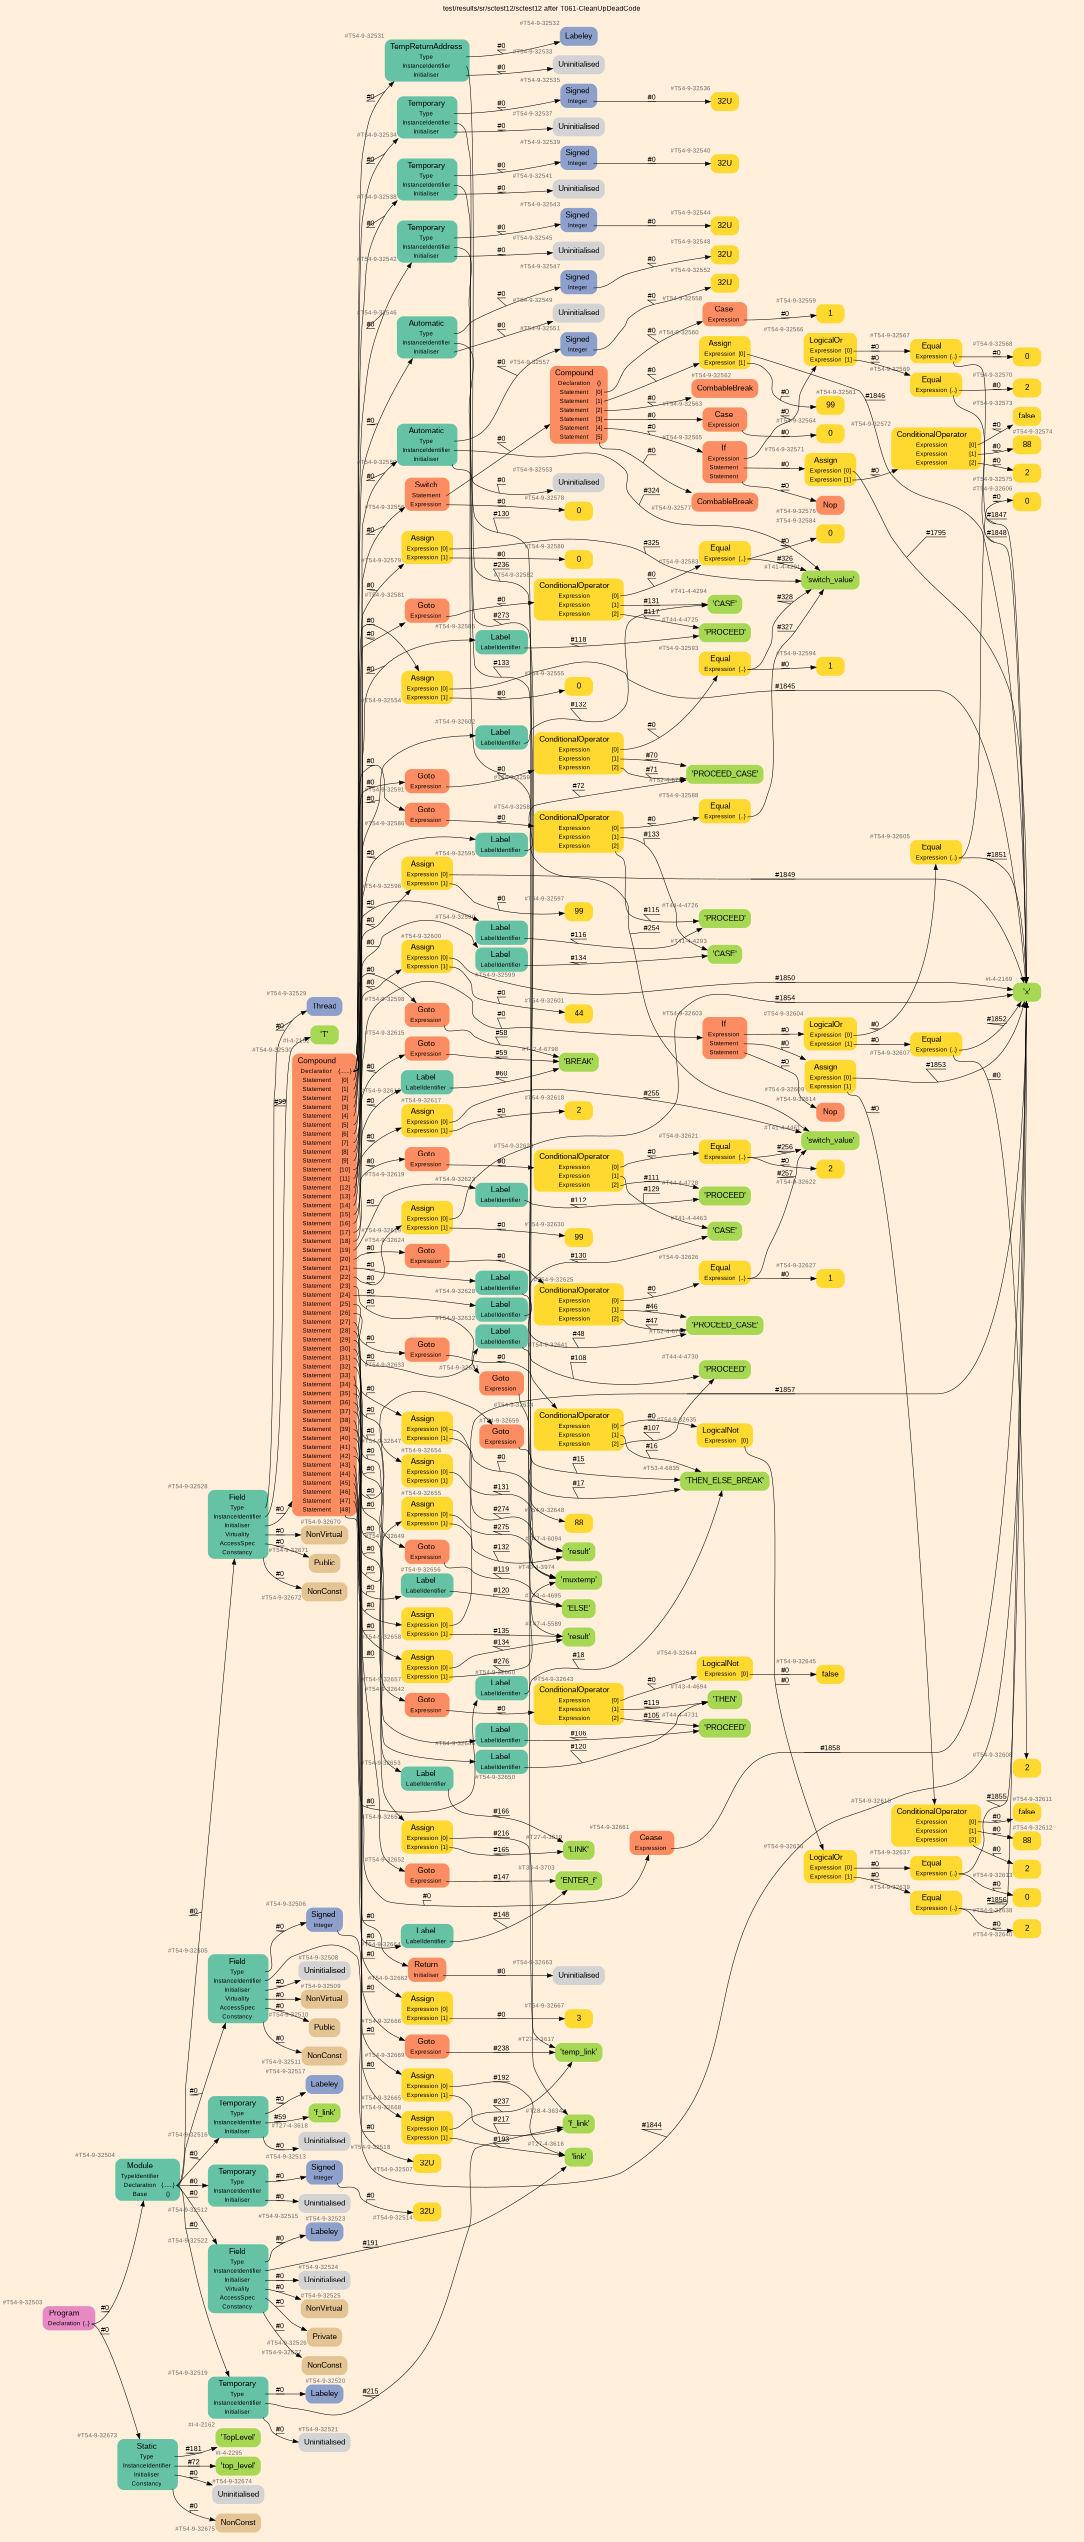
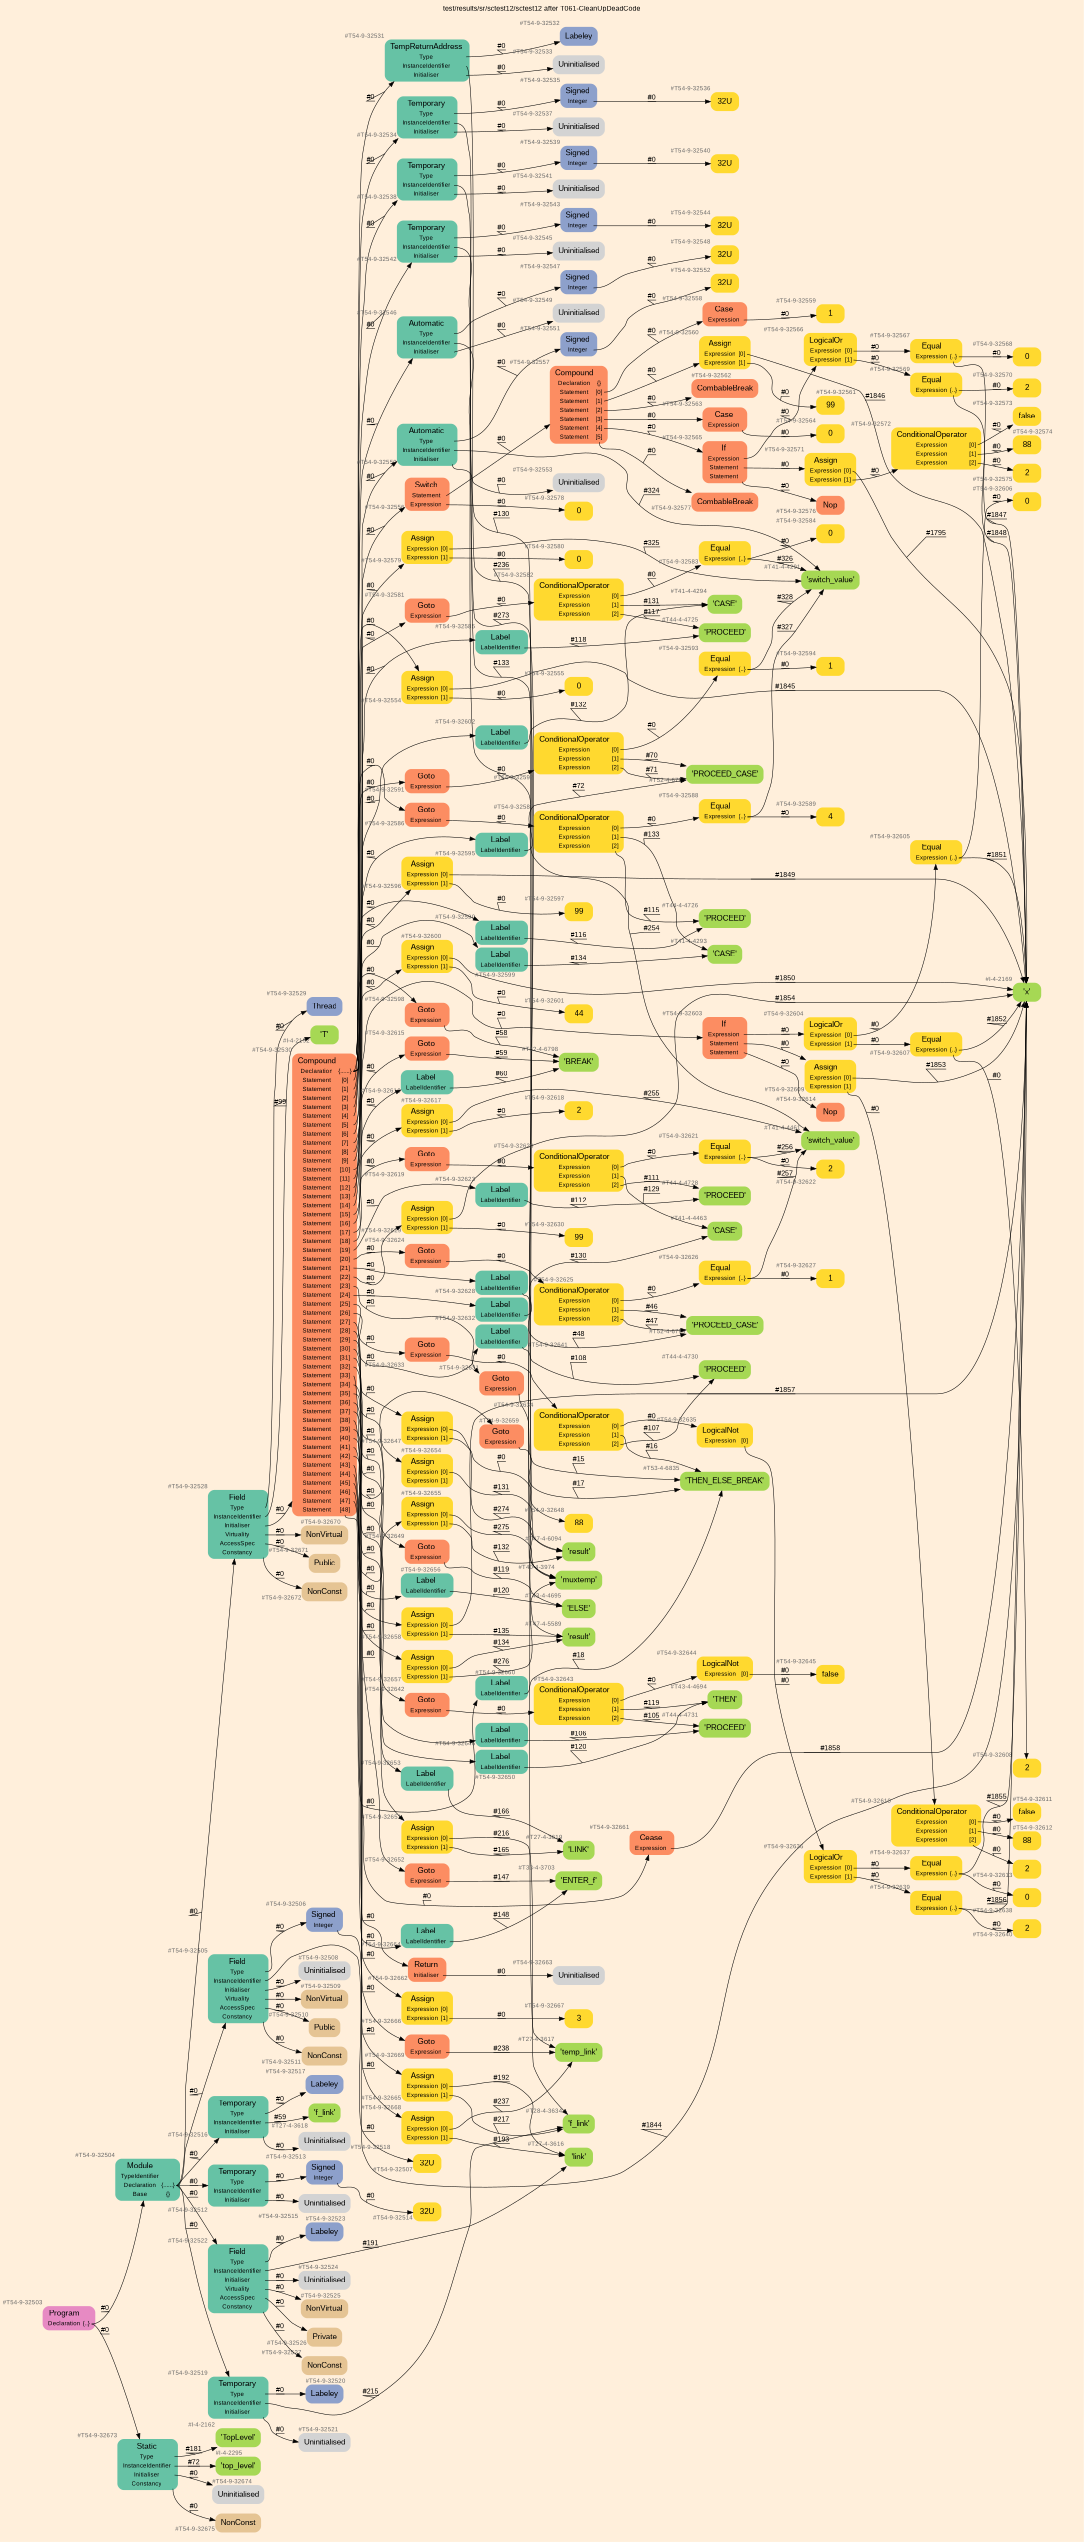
node "4": added
